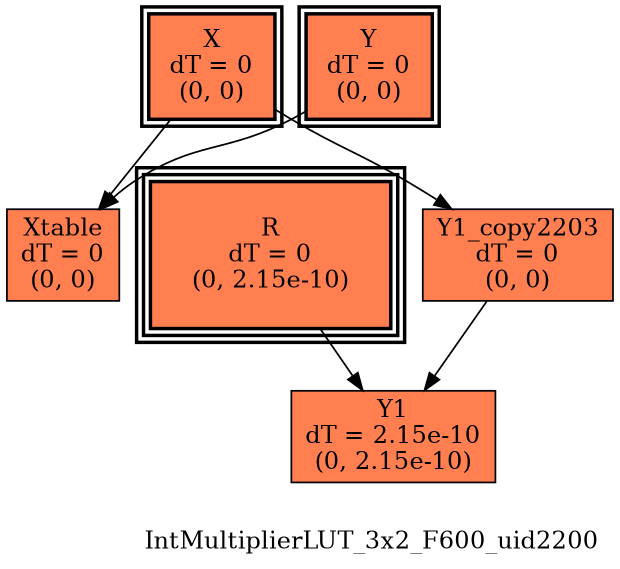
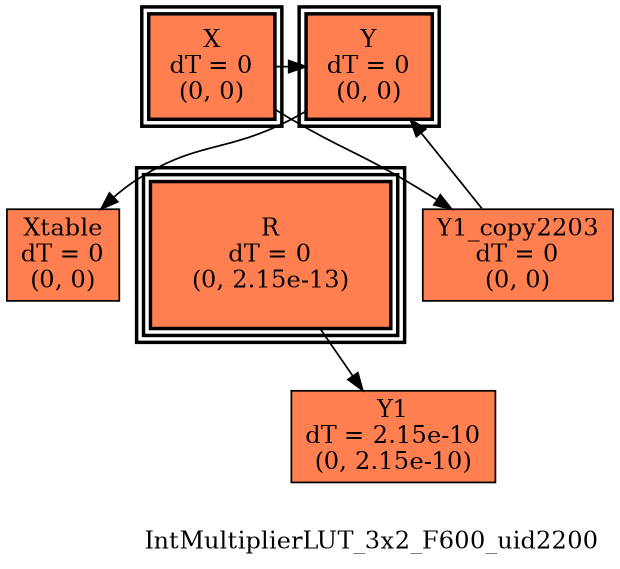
edge "X dT = 0 (0, 0)" -> "Xtable dT = 0 (0, 0)": now "X dT = 0 (0, 0)" -> "Y dT = 0 (0, 0)"
node "R dT = 0 (0, 2.15e-10)": label "R dT = 0 (0, 2.15e-10)" -> "R dT = 0 (0, 2.15e-13)"
edge "Y1_copy2203 dT = 0 (0, 0)" -> "Y1 dT = 2.15e-10 (0, 2.15e-10)": now "Y1_copy2203 dT = 0 (0, 0)" -> "Y dT = 0 (0, 0)"
